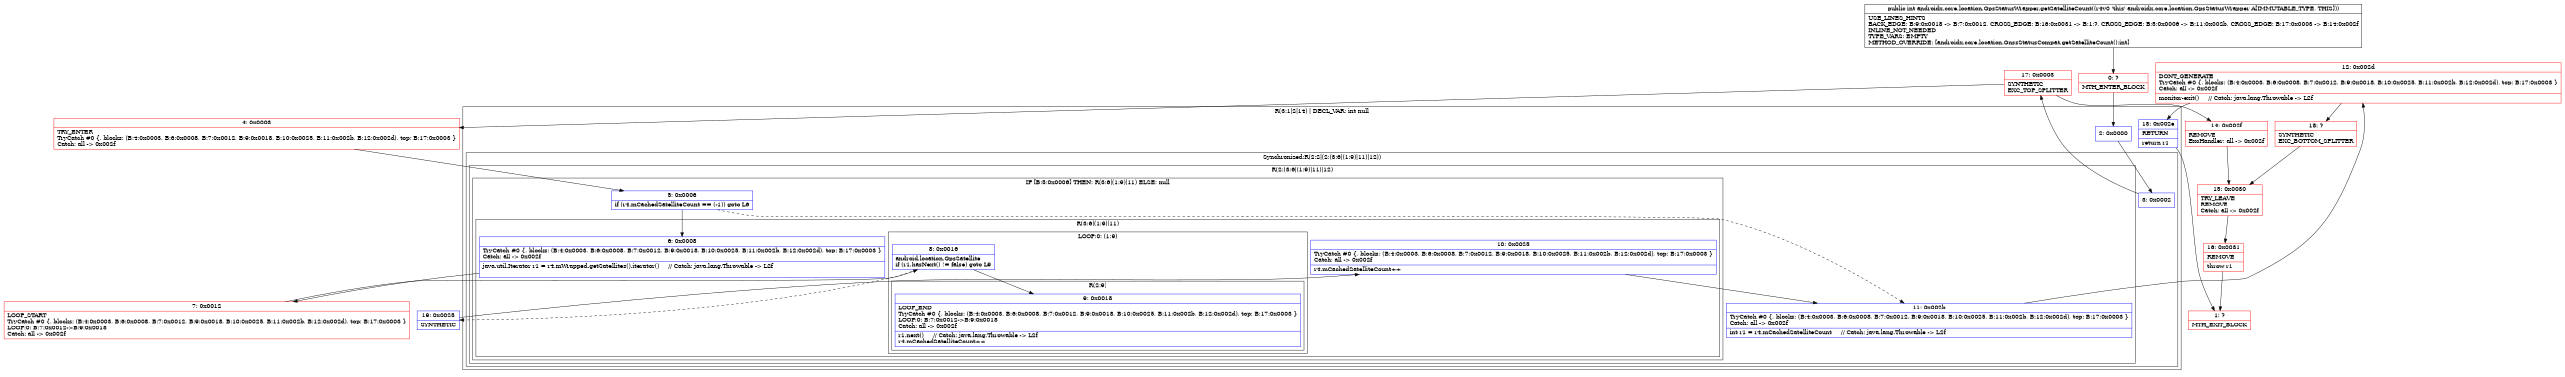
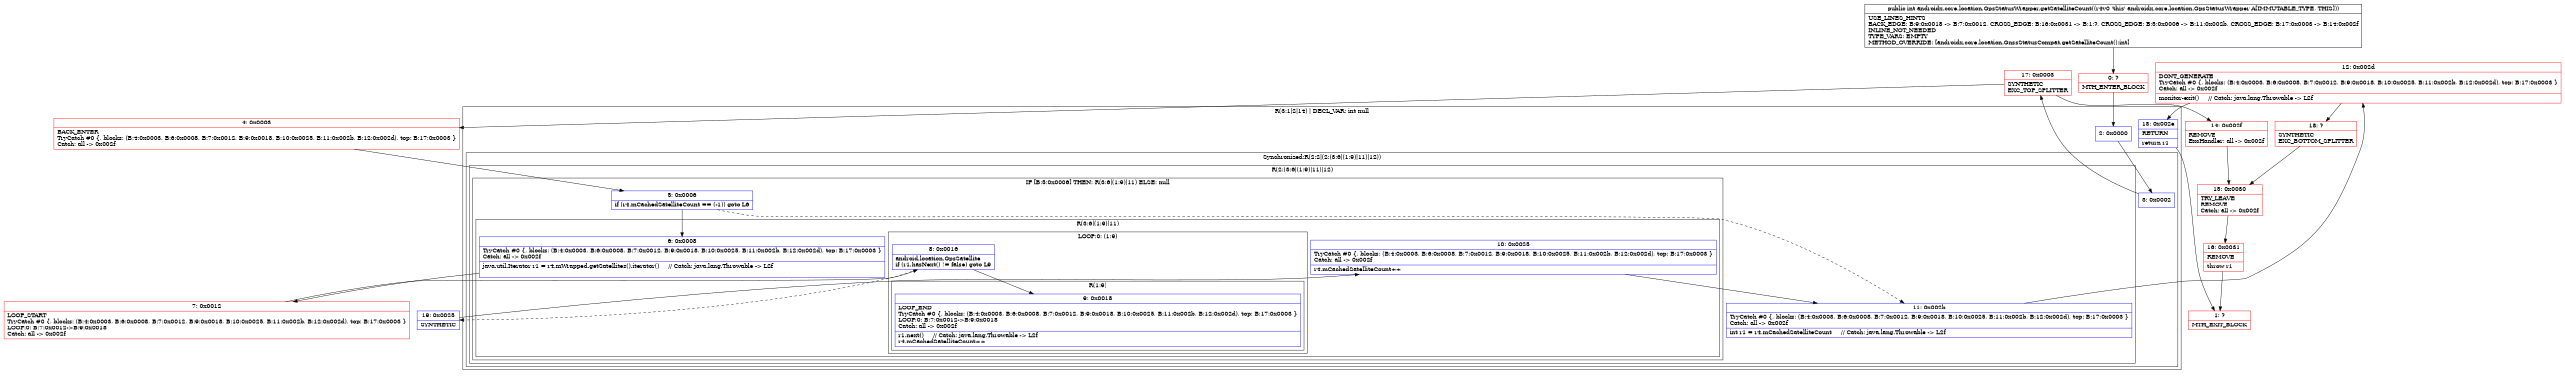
node "4: 0x0003": text "TRY_ENTER" -> "BACK_ENTER"
cluster "R(2:9)": label "R(2:9)" -> "R(1:9)"
